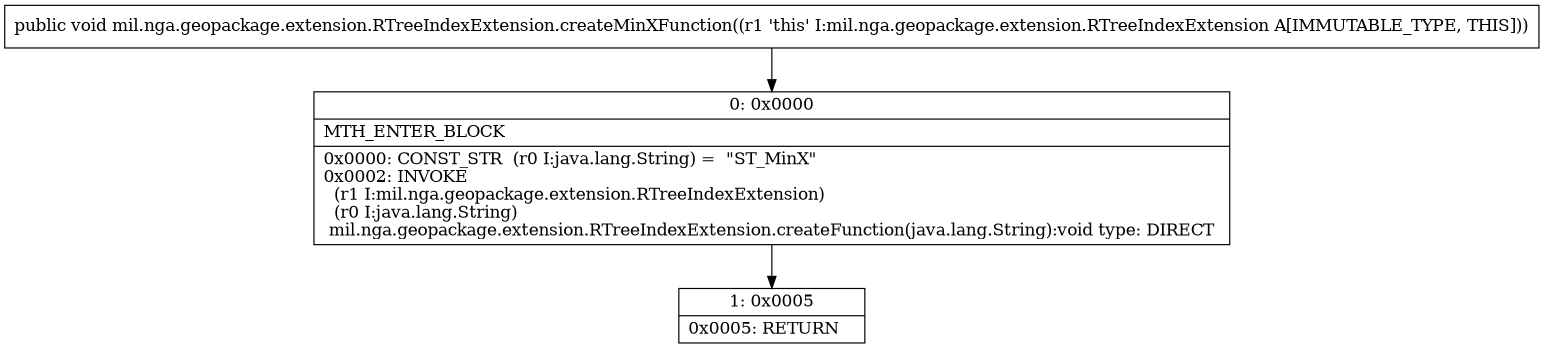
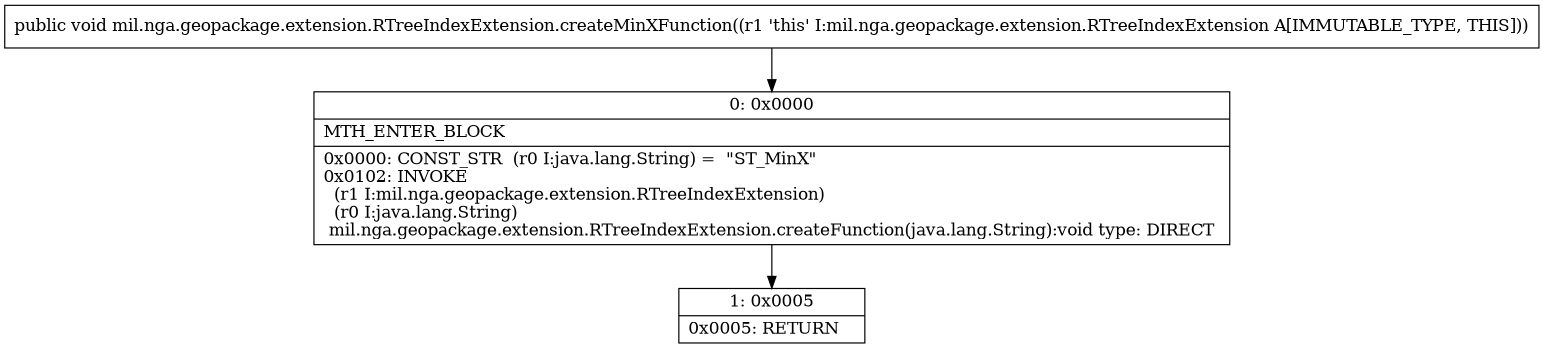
node "0: 0x0000": text "0x0002: INVOKE" -> "0x0102: INVOKE"
